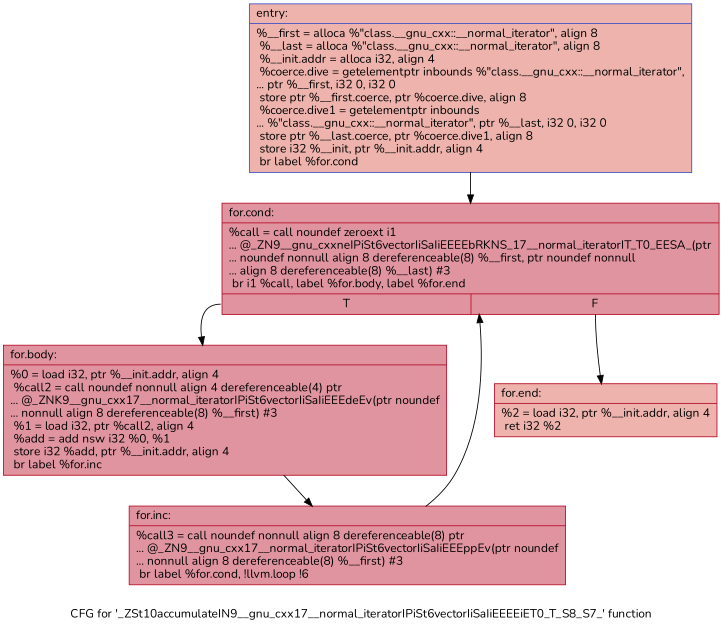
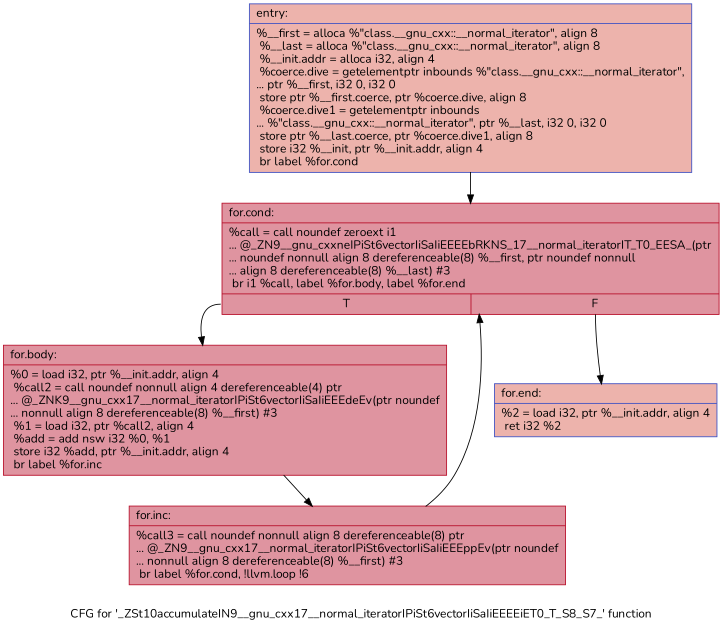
node "for.end:": color #b70d28ff -> #3d50c3ff
